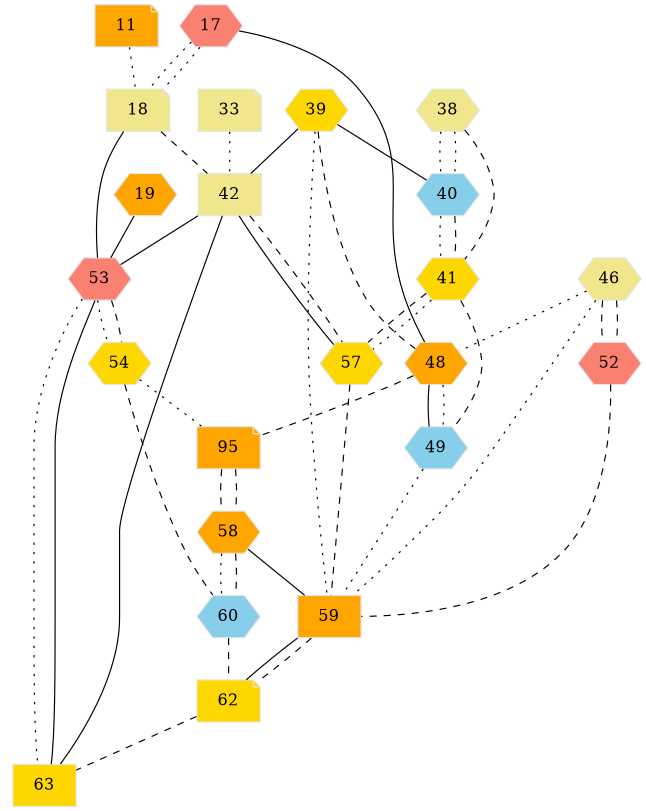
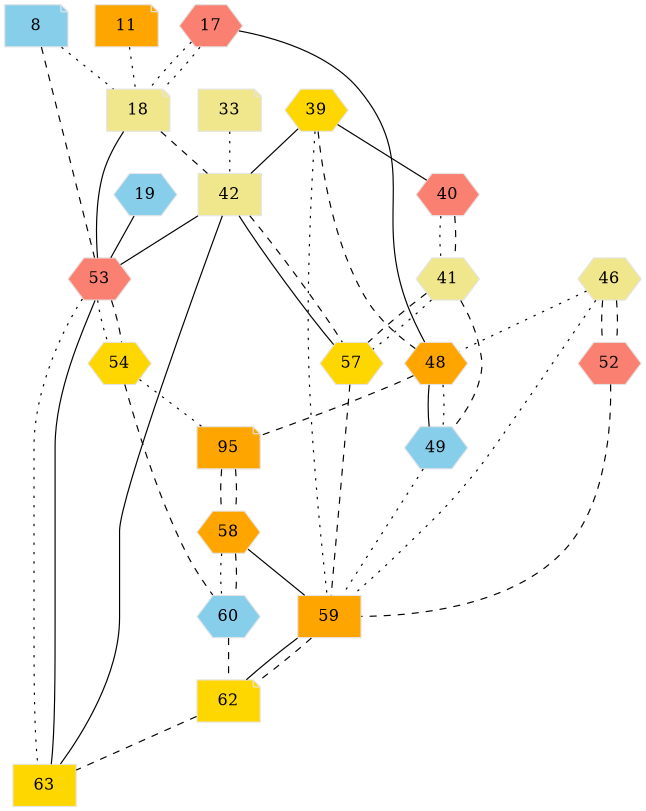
node "8": added
node "38": removed
node "19": fillcolor orange -> skyblue
node "40": fillcolor skyblue -> salmon
node "41": fillcolor gold -> khaki
